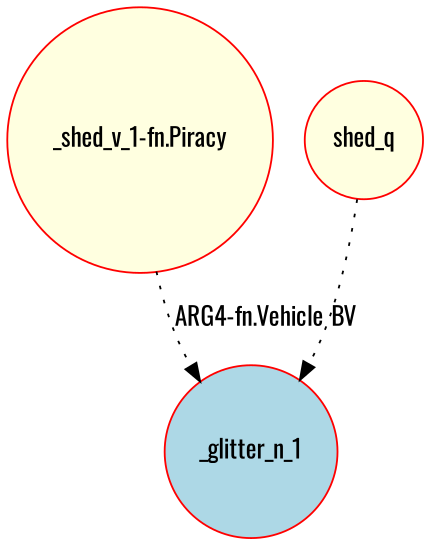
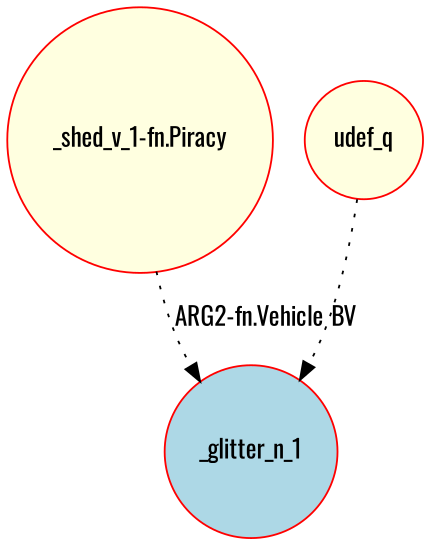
node "shed_q": label "shed_q" -> "udef_q"
edge "_shed_v_1-fn.Piracy" -> "_glitter_n_1": label "ARG4-fn.Vehicle" -> "ARG2-fn.Vehicle"
